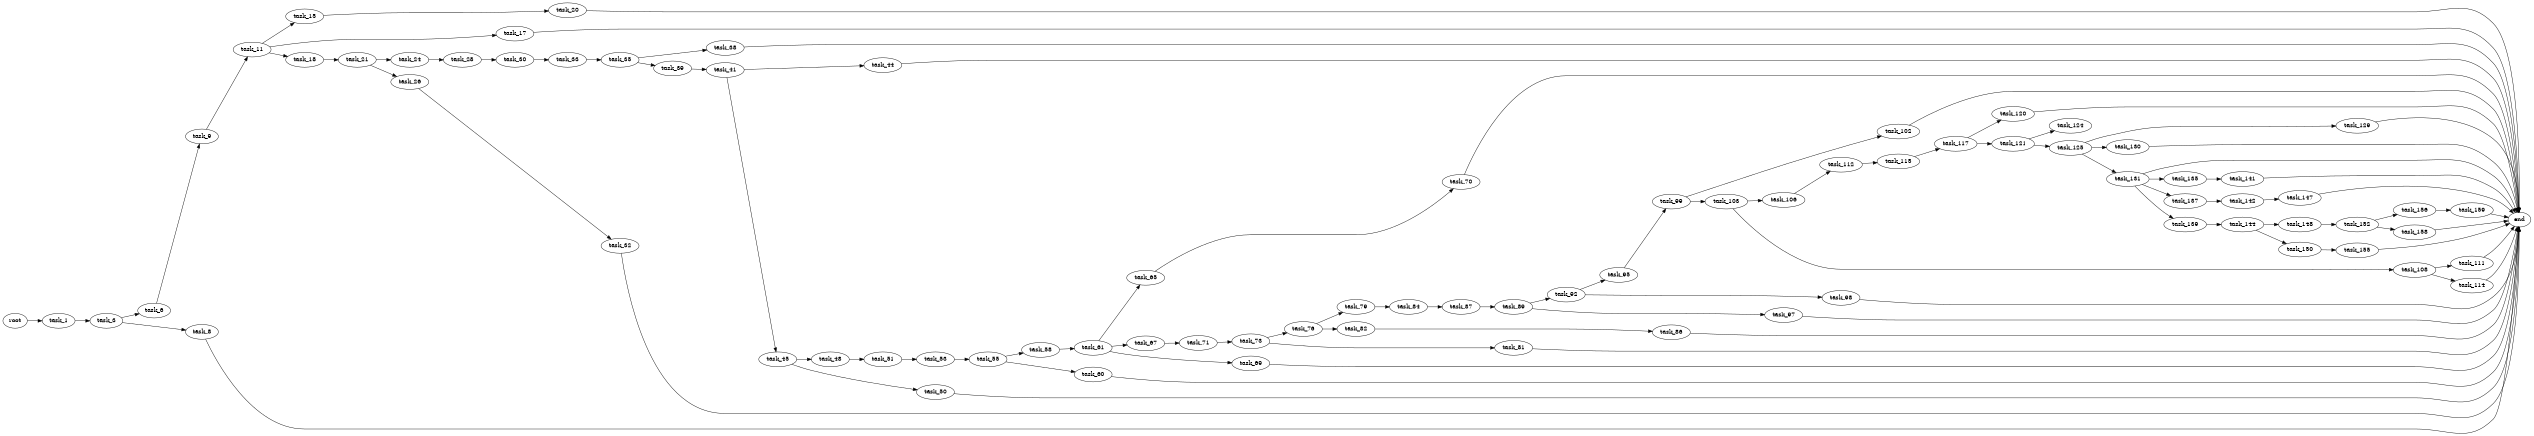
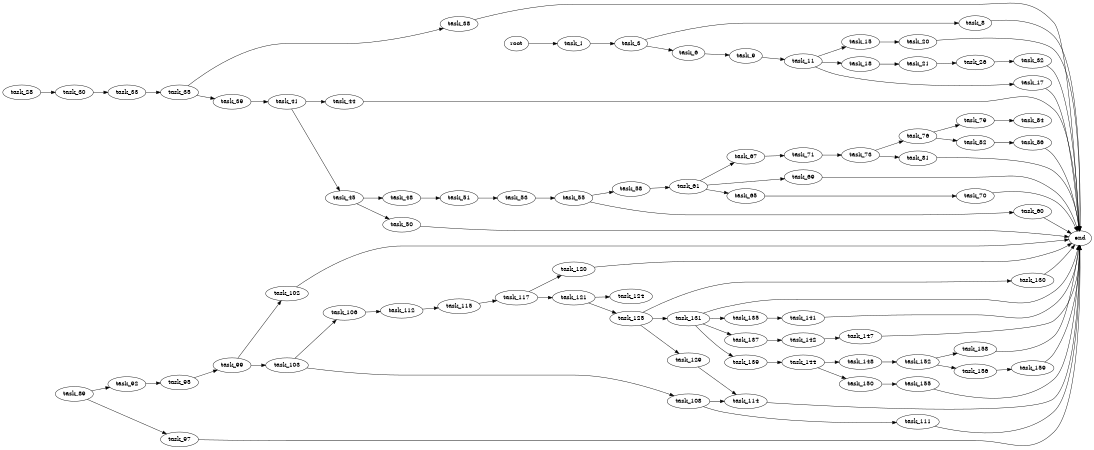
node "task_24": removed
edge "task_129" -> "end": now "task_129" -> "task_114"
node "task_98": removed
node "task_87": removed
